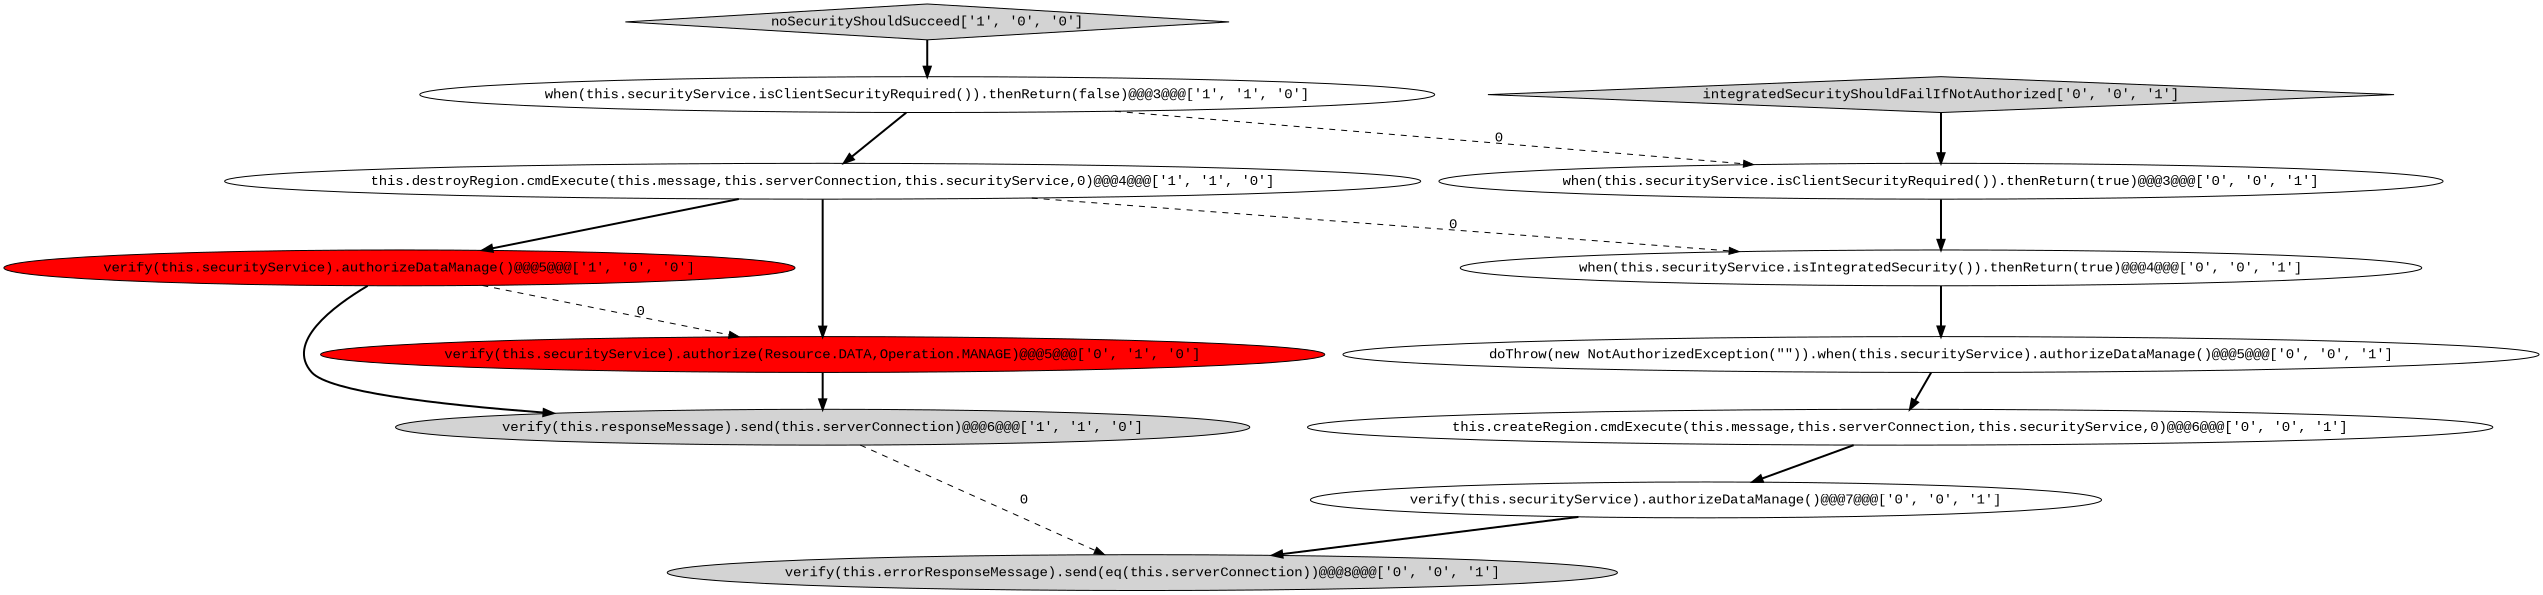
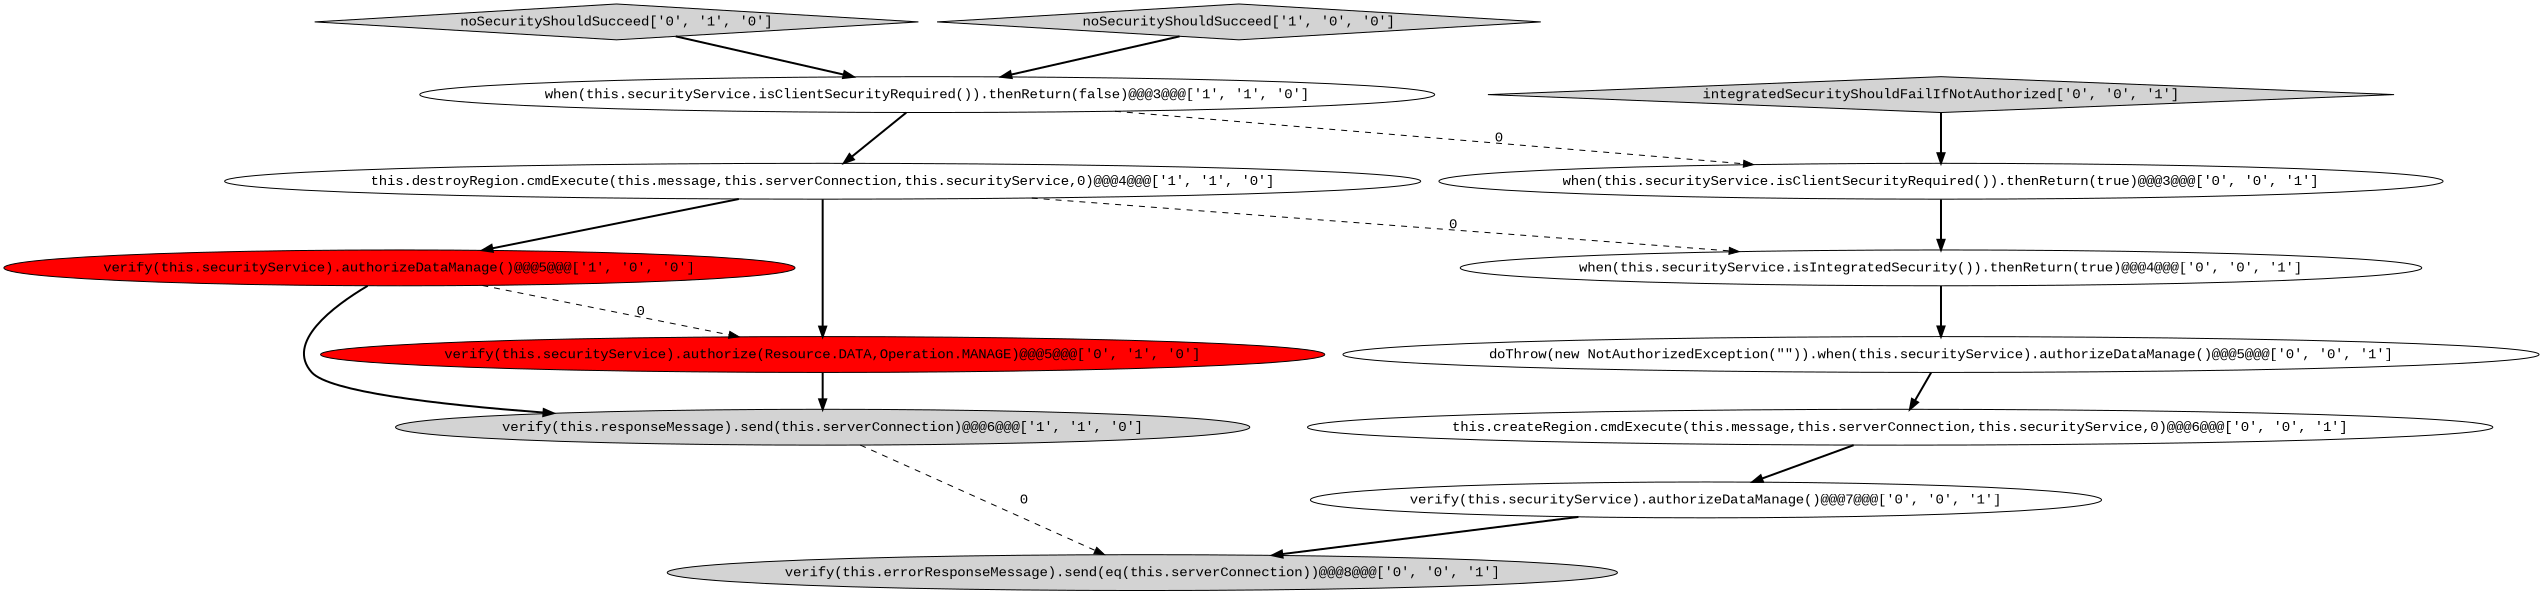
node "noSecurityShouldSucceed['0', '1', '0']": added
